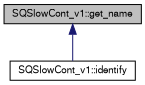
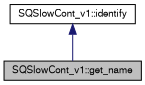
edge "SQSlowCont_v1::identify" -> "SQSlowCont_v1::get_name": reversed
